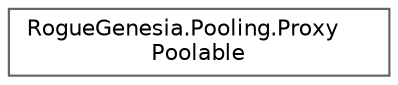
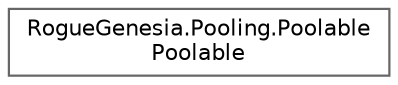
node "RogueGenesia.Pooling.Proxy Poolable": label "RogueGenesia.Pooling.Proxy Poolable" -> "RogueGenesia.Pooling.Poolable Poolable"
